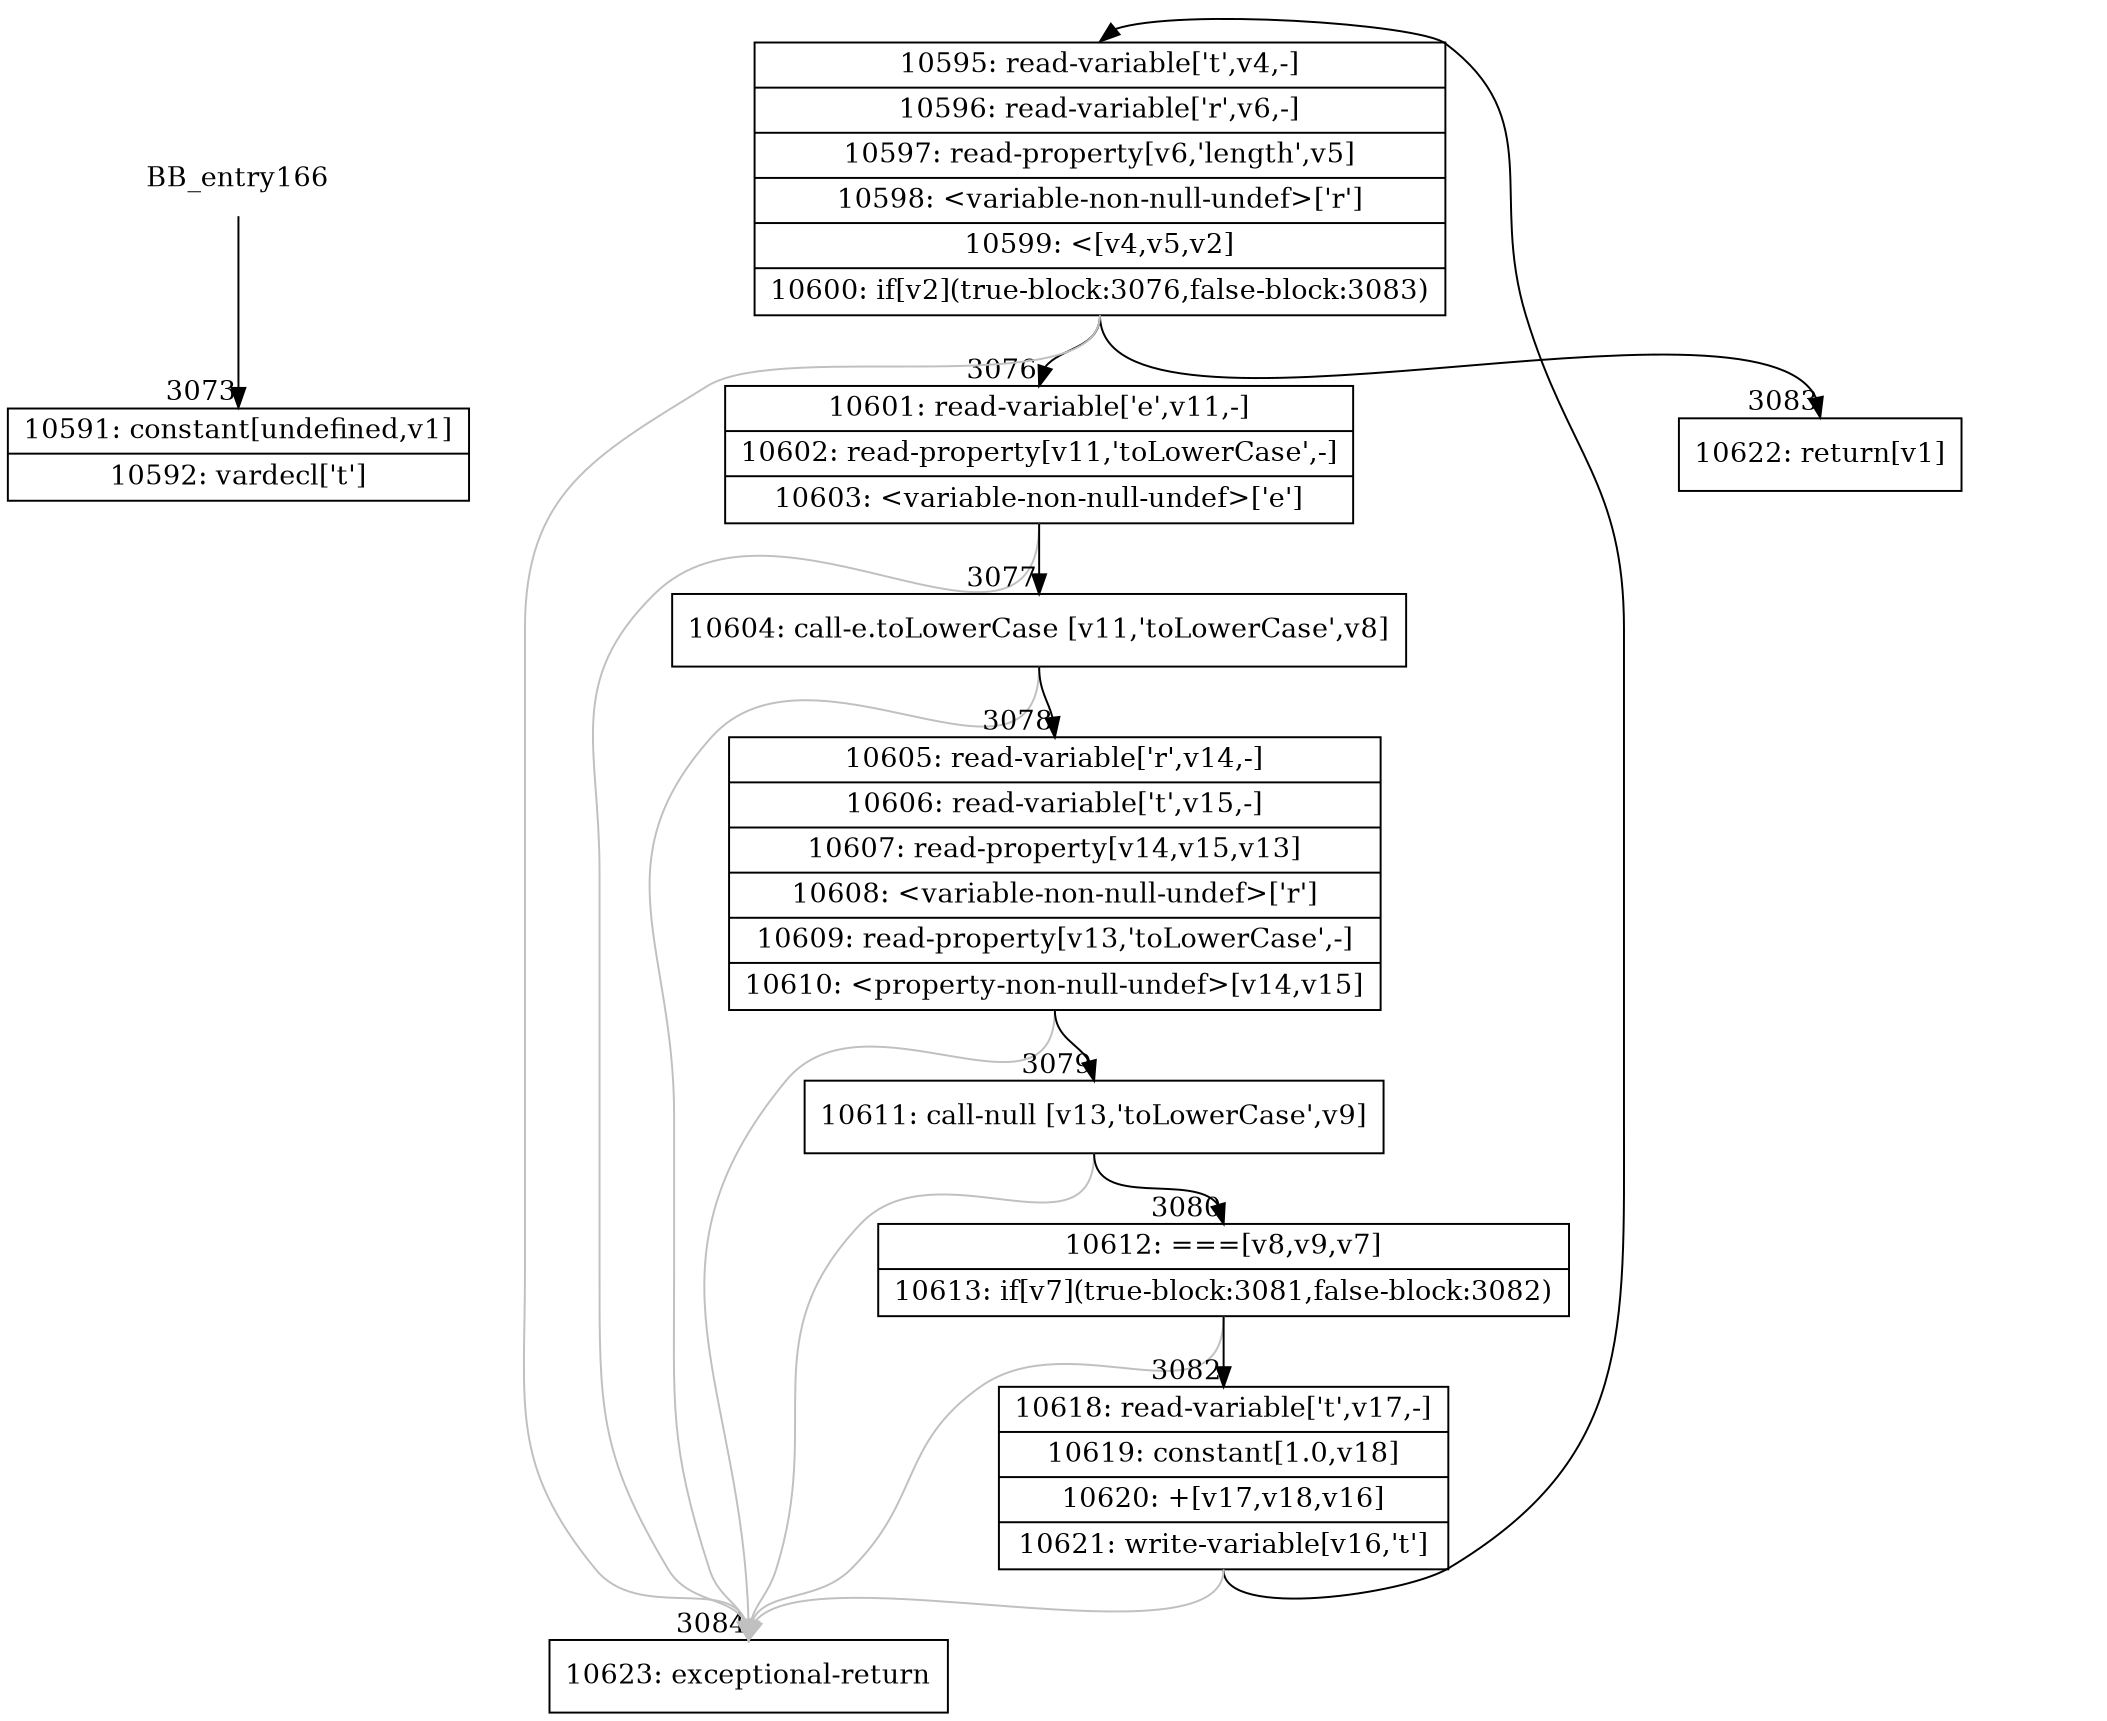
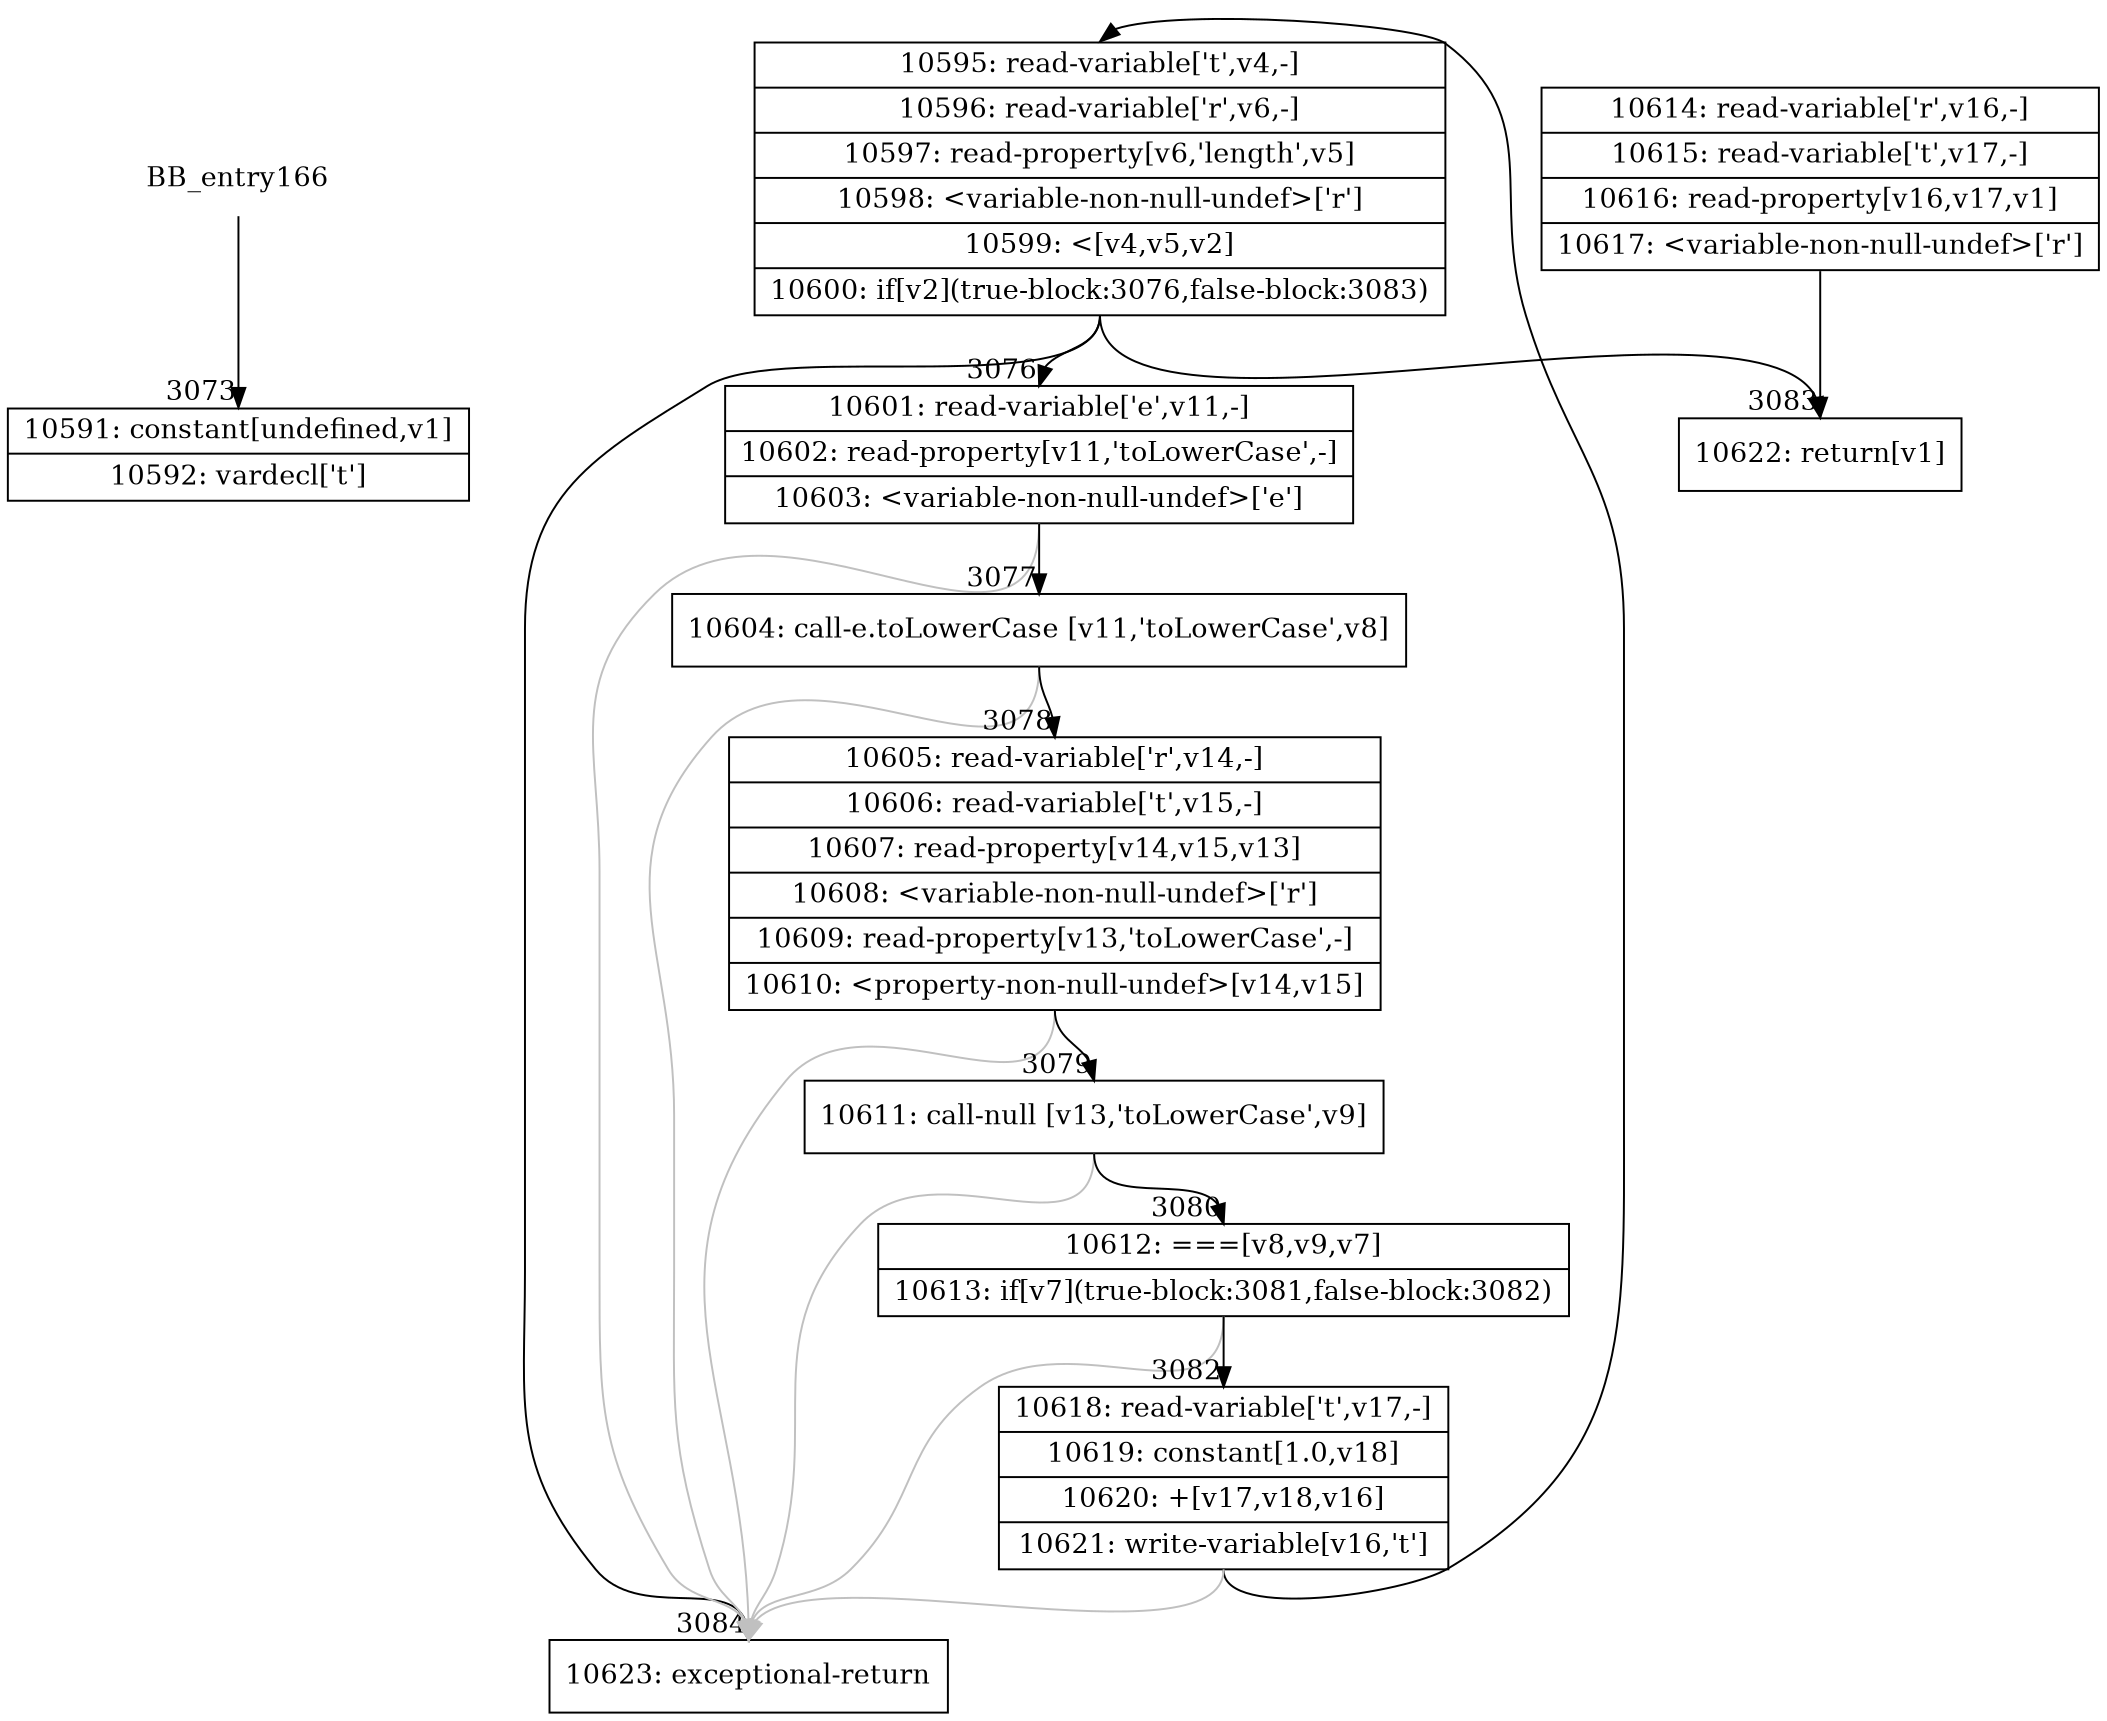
node "10614: read-variable['r',v16,-]": added
edge "10595: read-variable['t',v4,-]" -> "10623: exceptional-return": color gray -> black
